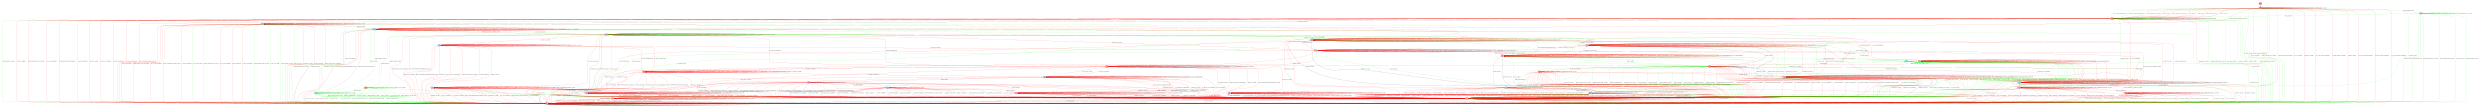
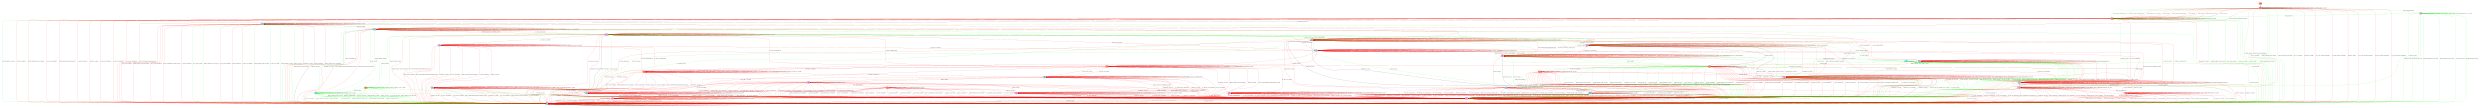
node "ii": fillcolor skyblue -> salmon
